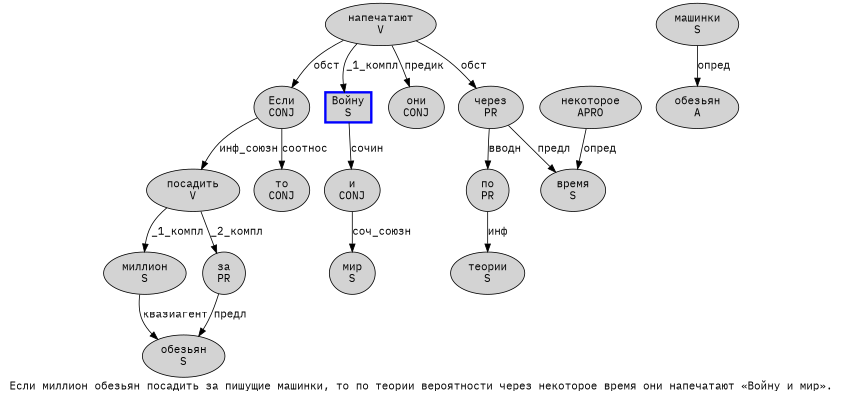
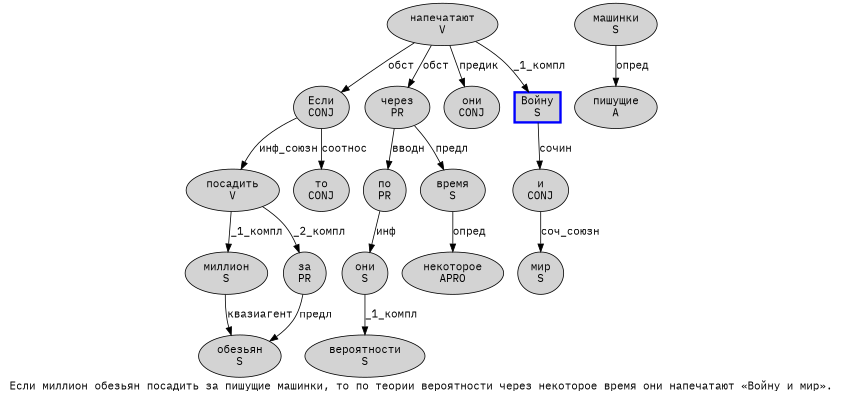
node "обезьян A": label "обезьян A" -> "пишущие A"
edge "некоторое APRO" -> "время S": reversed
node "теории S": label "теории S" -> "они S"
node "вероятности S": added
